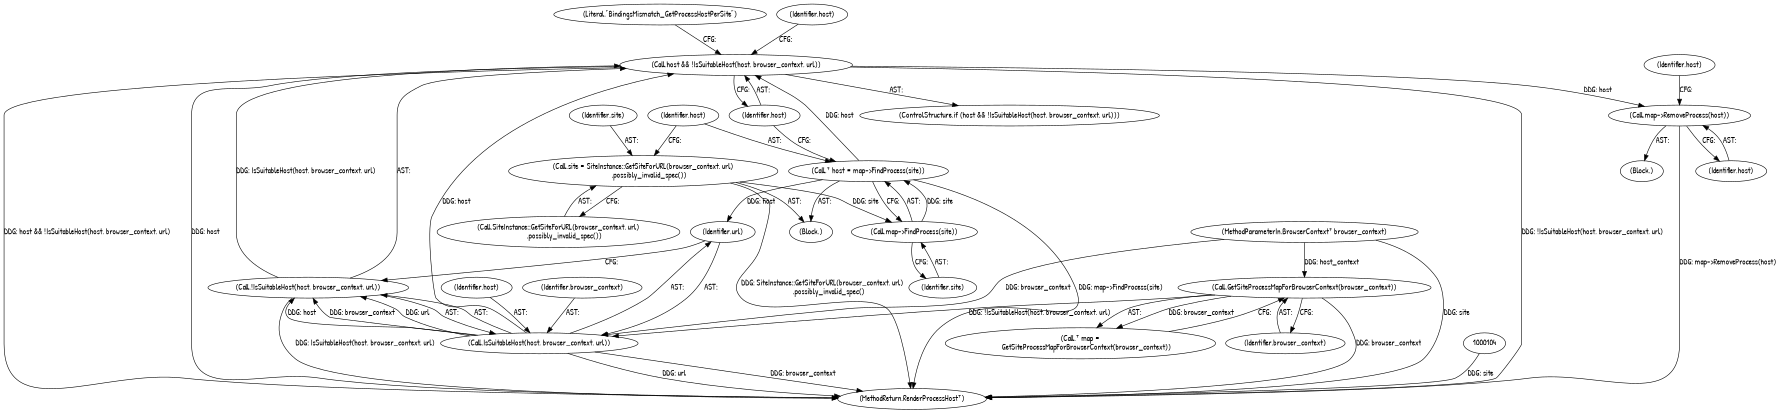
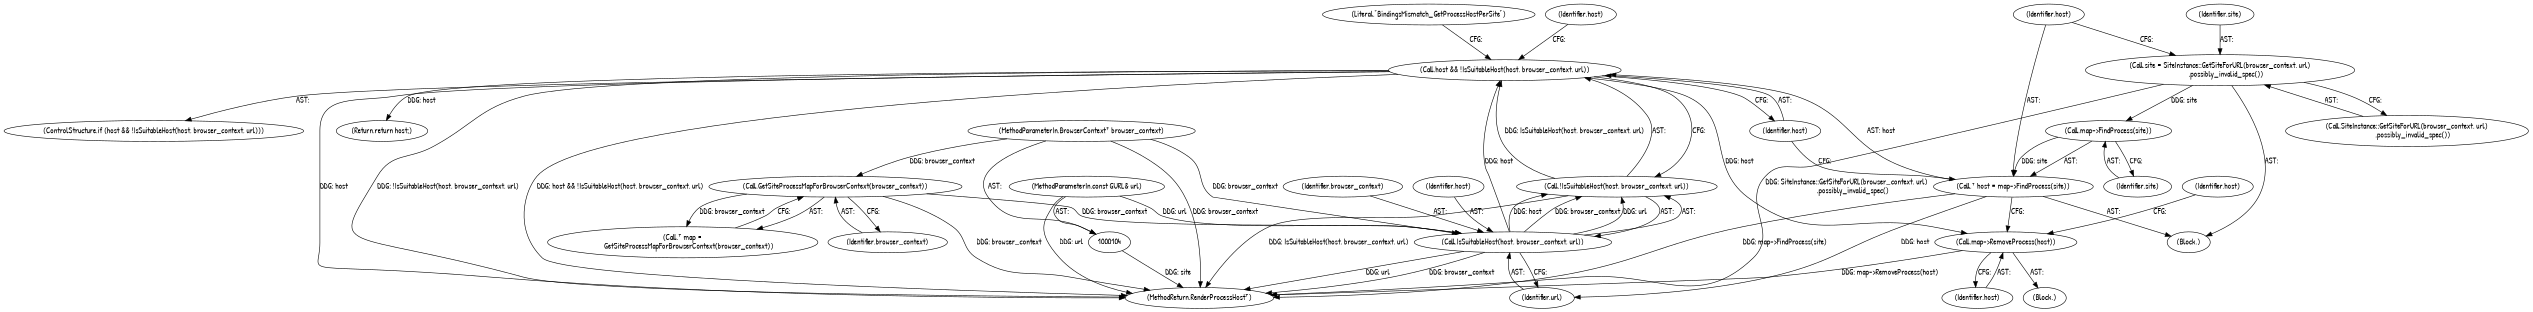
edge "(Call,* host = map->FindProcess(site))" -> "(Call,host && !IsSuitableHost(host, browser_context, url))": label "DDG: host" -> "AST: host"
node "(Return,return host;)": added
node "(MethodParameterIn,const GURL& url)": added
edge "(Call,* host = map->FindProcess(site))" -> "(Call,map->FindProcess(site))": now "(Call,* host = map->FindProcess(site))" -> "(Call,map->RemoveProcess(host))"
edge "(MethodParameterIn,BrowserContext* browser_context)" -> "1000104": added, label "AST:"
edge "(MethodParameterIn,BrowserContext* browser_context)" -> "(Call,GetSiteProcessMapForBrowserContext(browser_context))": label "DDG: host_context" -> "DDG: browser_context"
edge "(Identifier,url)" -> "(Call,!IsSuitableHost(host, browser_context, url))": now "(Call,host && !IsSuitableHost(host, browser_context, url))" -> "(Call,!IsSuitableHost(host, browser_context, url))"
edge "(Call,IsSuitableHost(host, browser_context, url))" -> "(Identifier,url)": label "AST: " -> "CFG: "
edge "(Call,GetSiteProcessMapForBrowserContext(browser_context))" -> "(Call,IsSuitableHost(host, browser_context, url))": label "DDG: !IsSuitableHost(host, browser_context, url)" -> "DDG: browser_context"
edge "(MethodParameterIn,BrowserContext* browser_context)" -> "(MethodReturn,RenderProcessHost*)": label "DDG: site" -> "DDG: browser_context"
